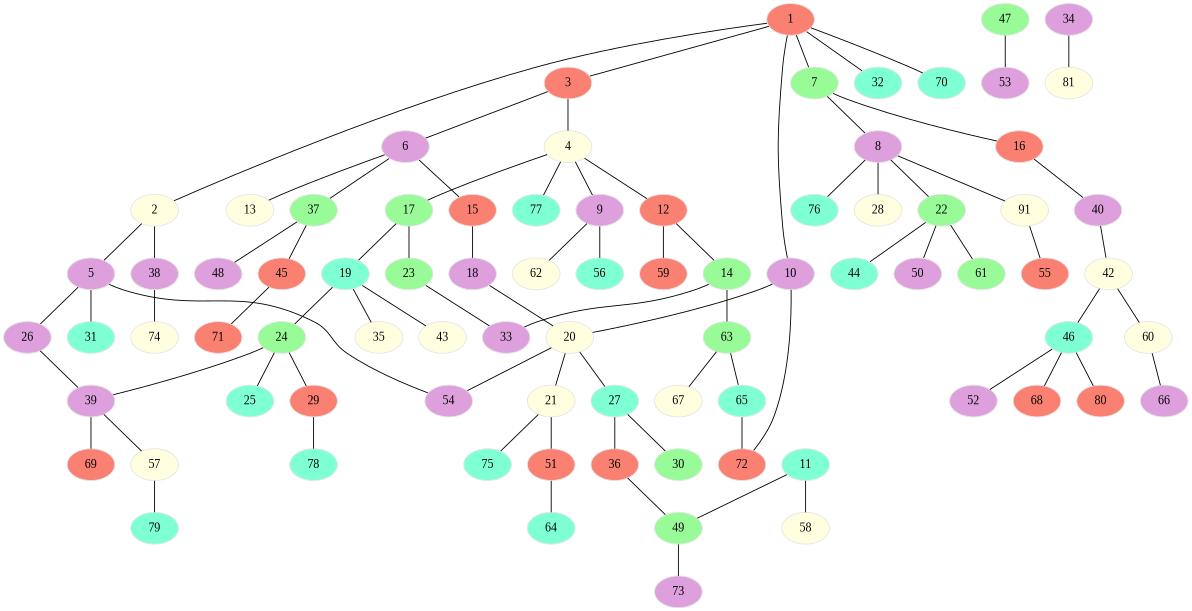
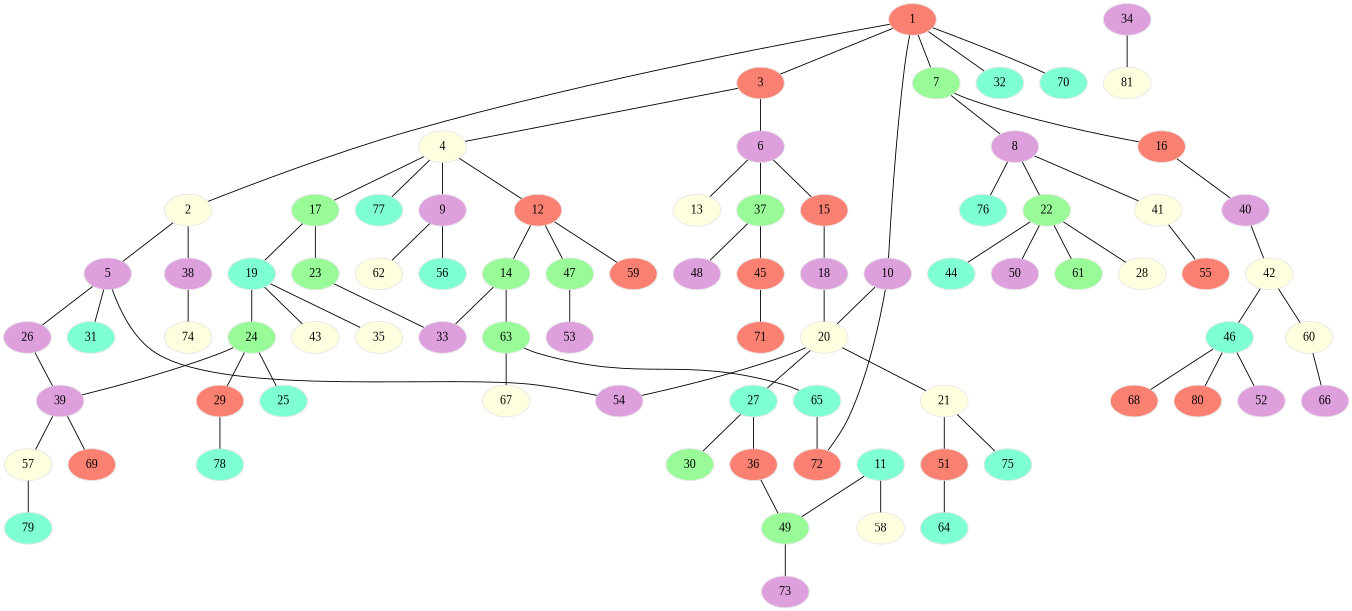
edge "8" -- "28": now "22" -- "28"
node "91": label "91" -> "41"
edge "12" -- "47": added
